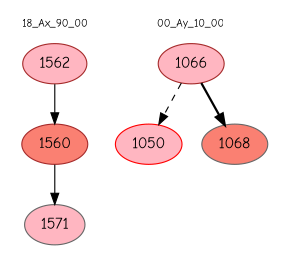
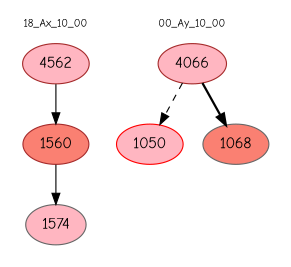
cluster "18_Ax_90_00": label "18_Ax_90_00" -> "18_Ax_10_00"
node "1562": label "1562" -> "4562"
node "1066": label "1066" -> "4066"
node "1571": label "1571" -> "1574"
